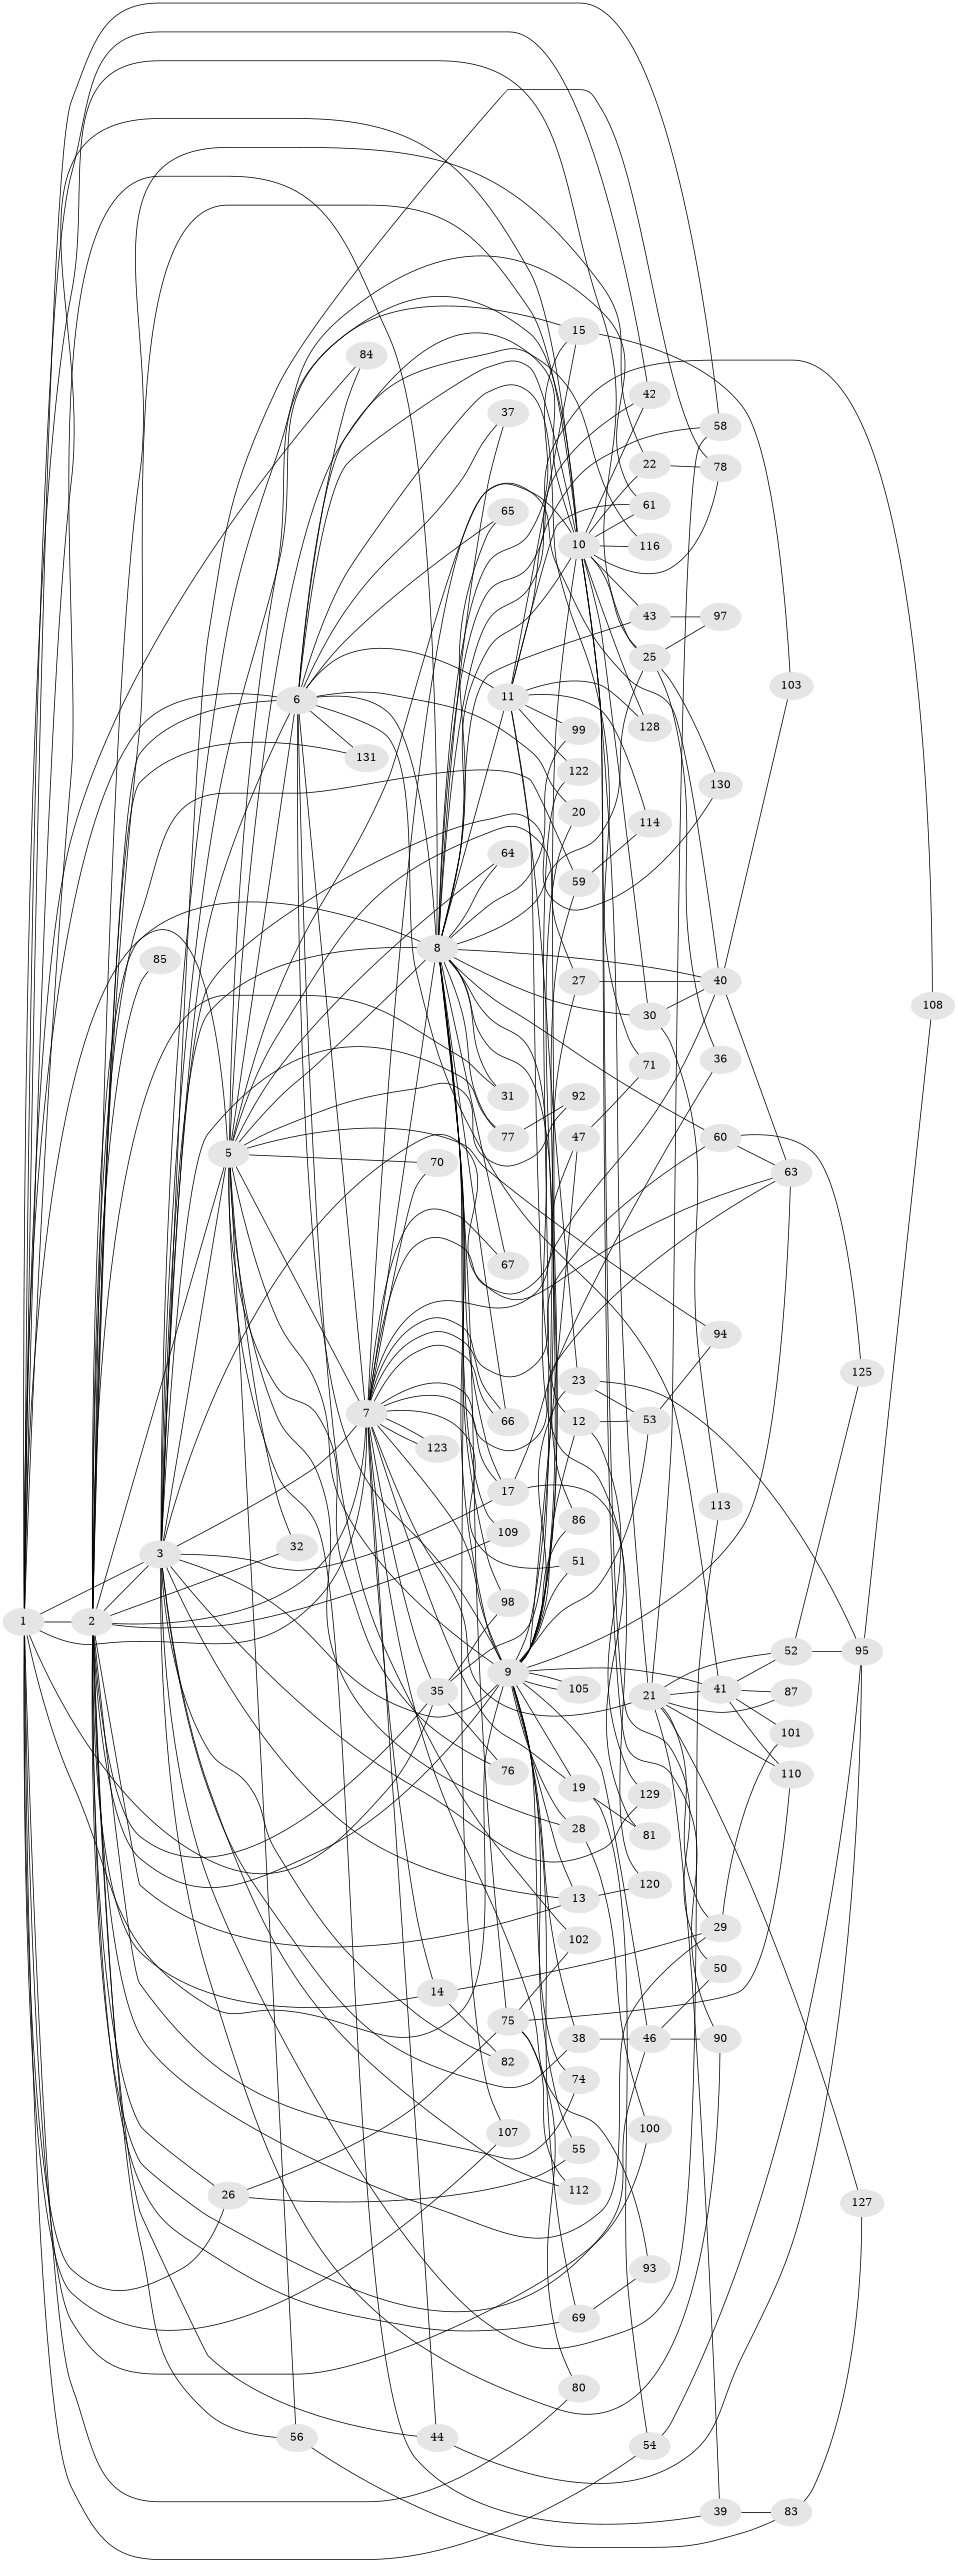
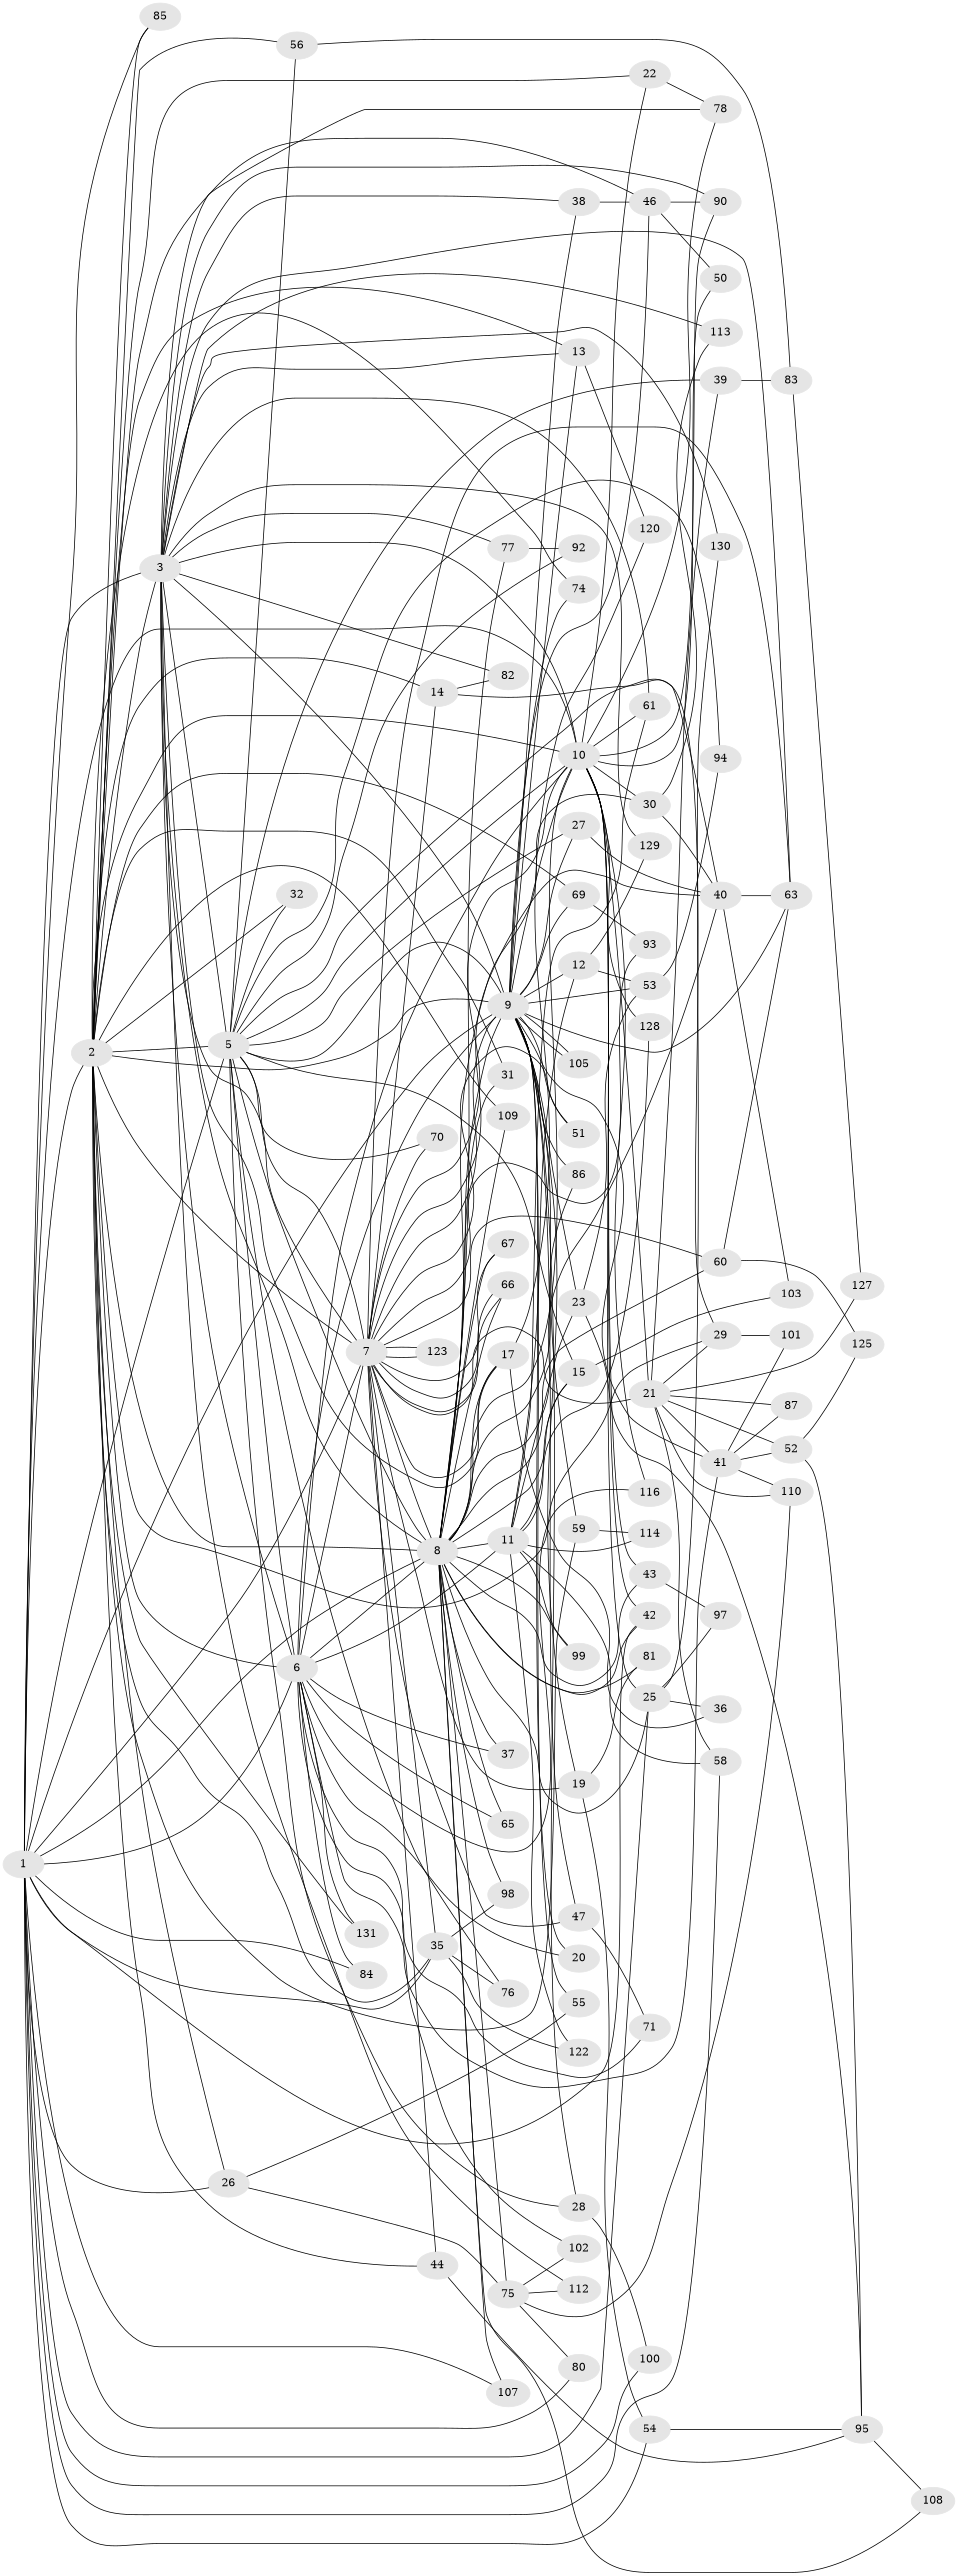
node "64": removed
edge "85" -- "1": added
